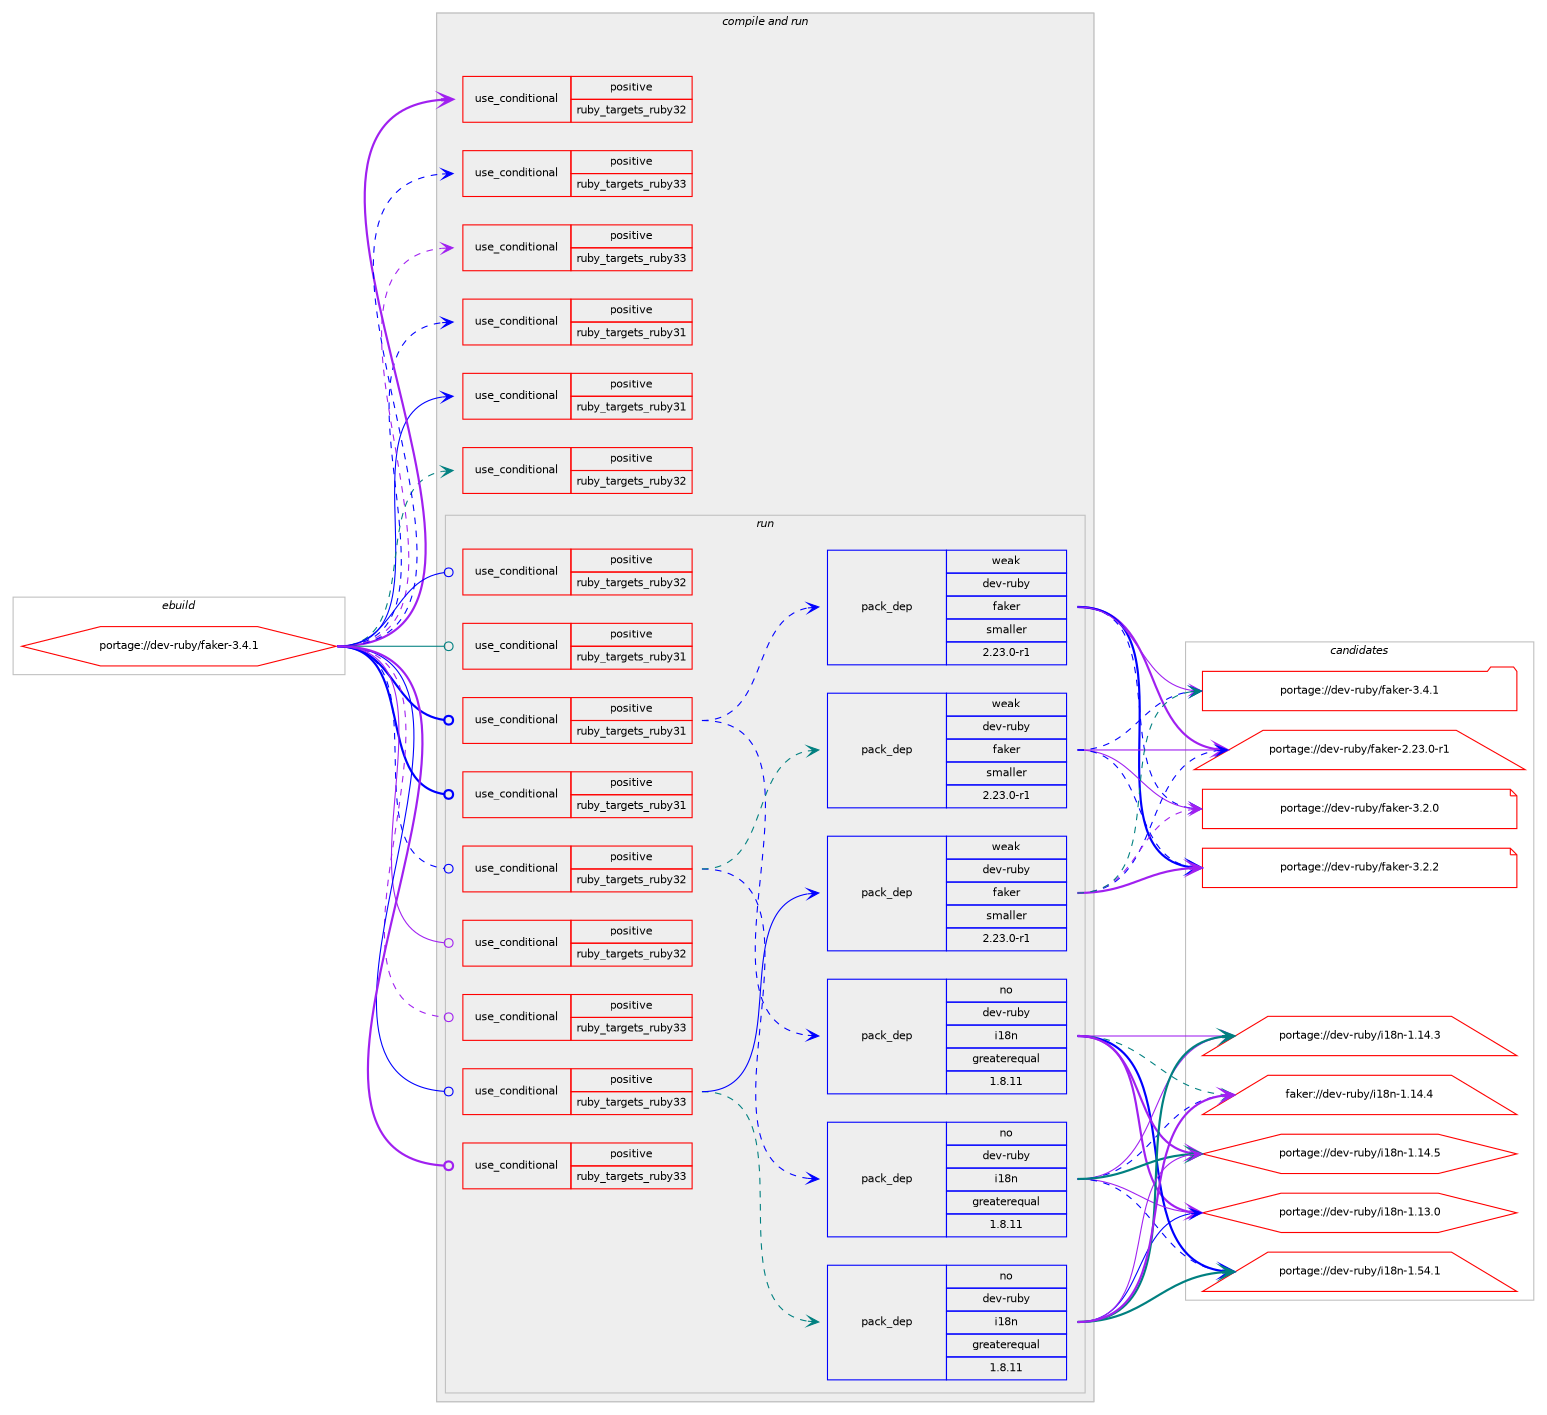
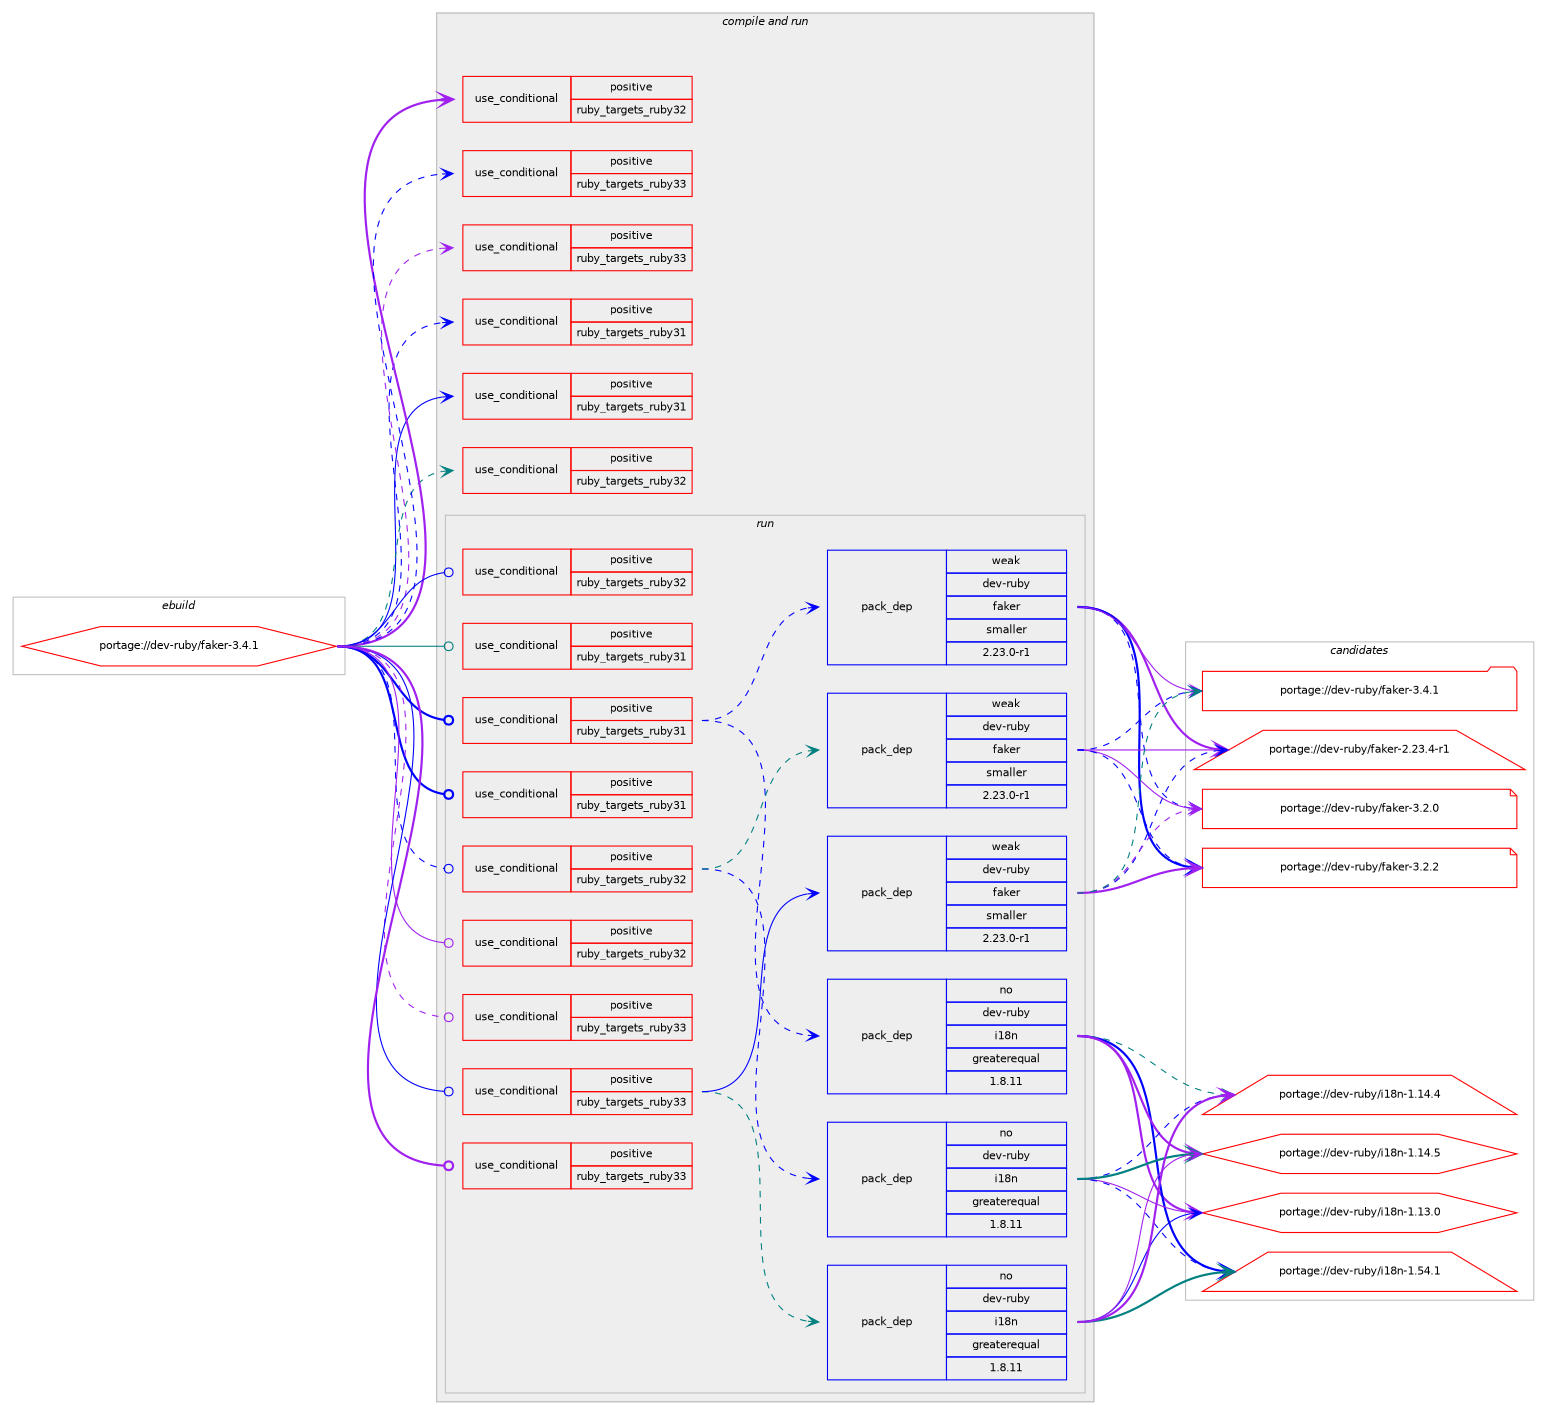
node "portage://dev-ruby/faker-2.23.0-r1": label "portage://dev-ruby/faker-2.23.0-r1" -> "portage://dev-ruby/faker-2.23.4-r1"
node "portage://dev-ruby/i18n-1.14.3": removed
node "faker://dev-ruby/i18n-1.14.4": label "faker://dev-ruby/i18n-1.14.4" -> "portage://dev-ruby/i18n-1.14.4"
